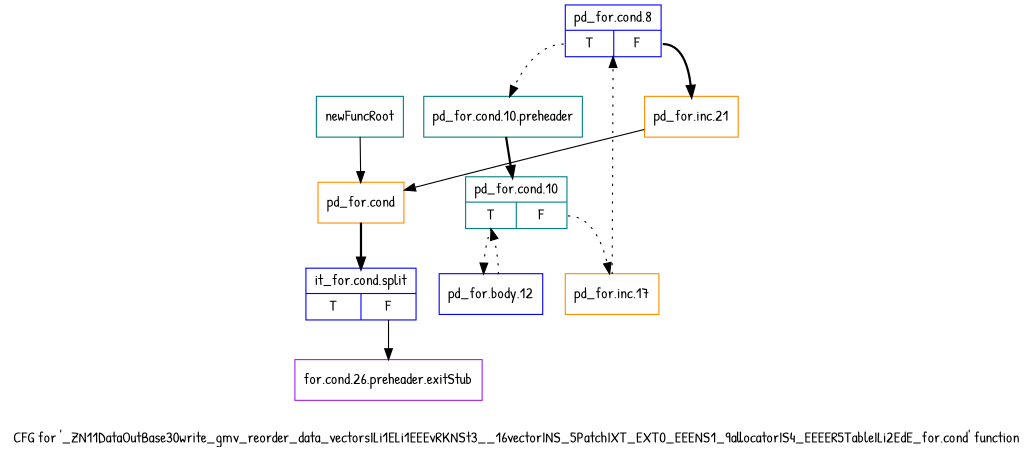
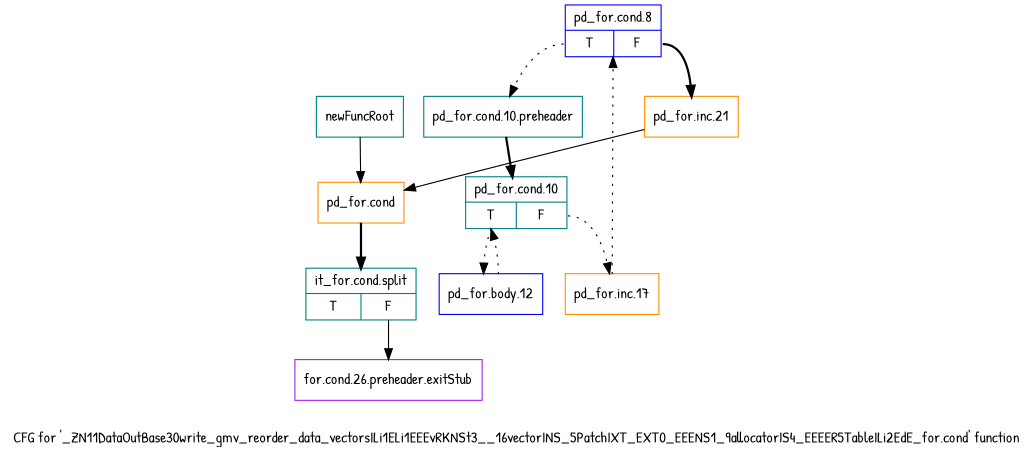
node "it_for.cond.split": color blue -> teal
